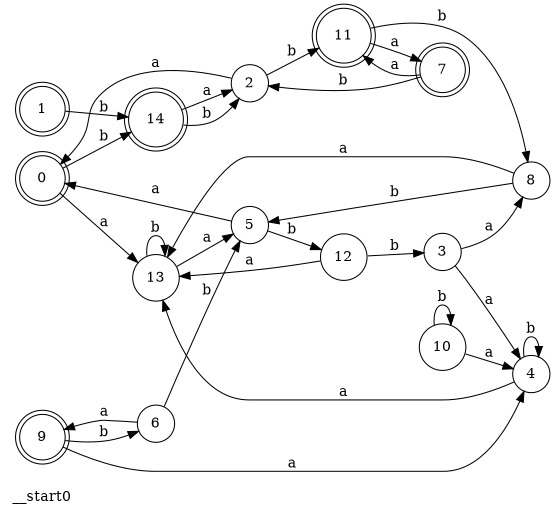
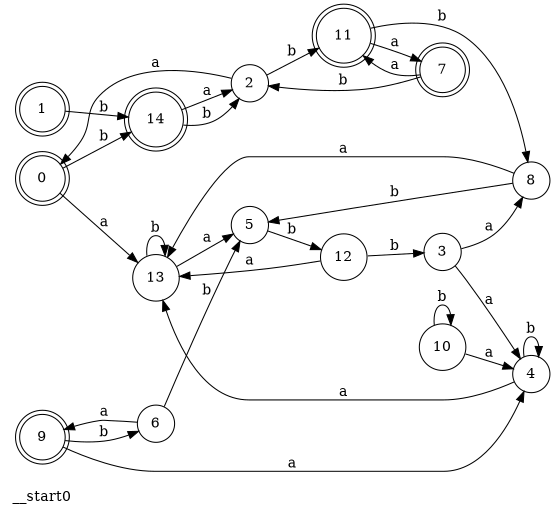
edge "5" -> "0": removed, label "a"
